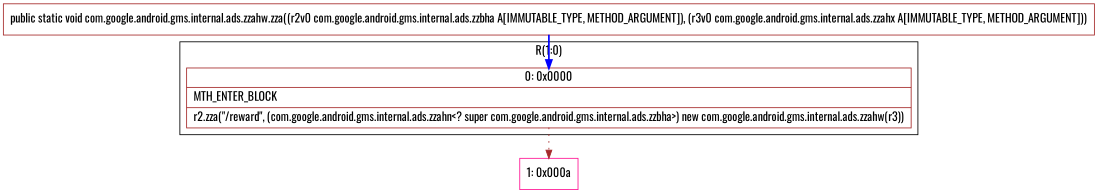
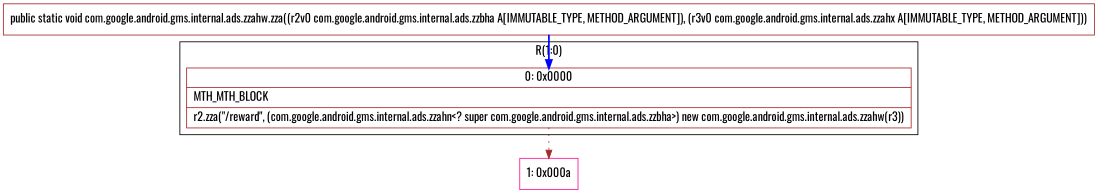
node "0: 0x0000": text "MTH_ENTER_BLOCK" -> "MTH_MTH_BLOCK"
